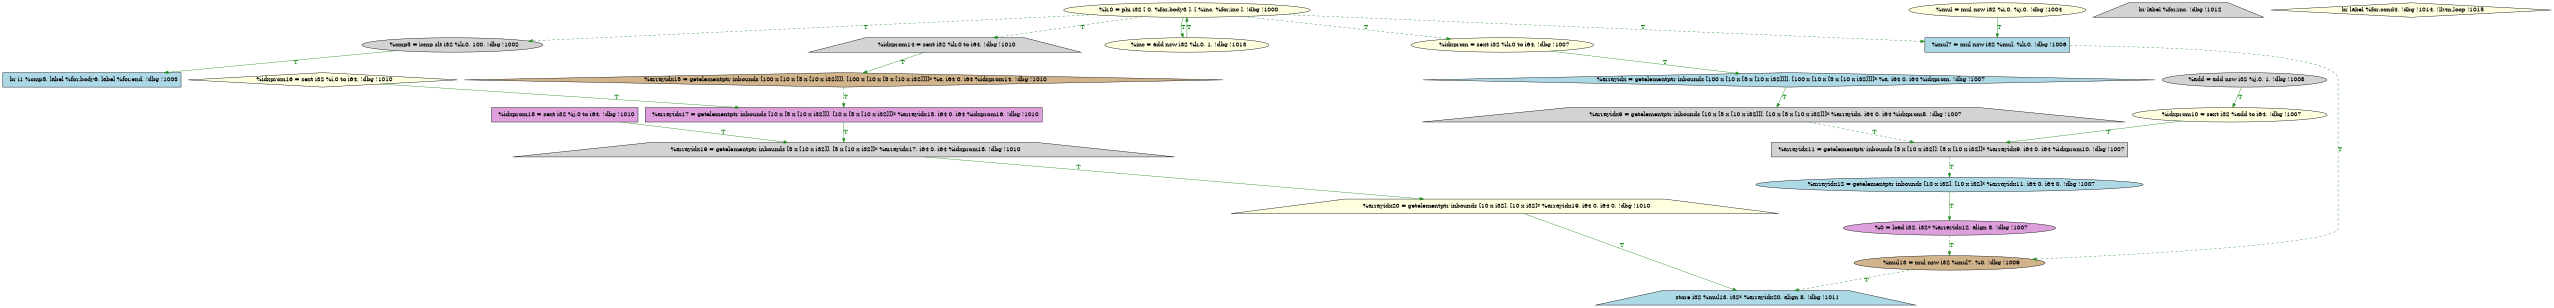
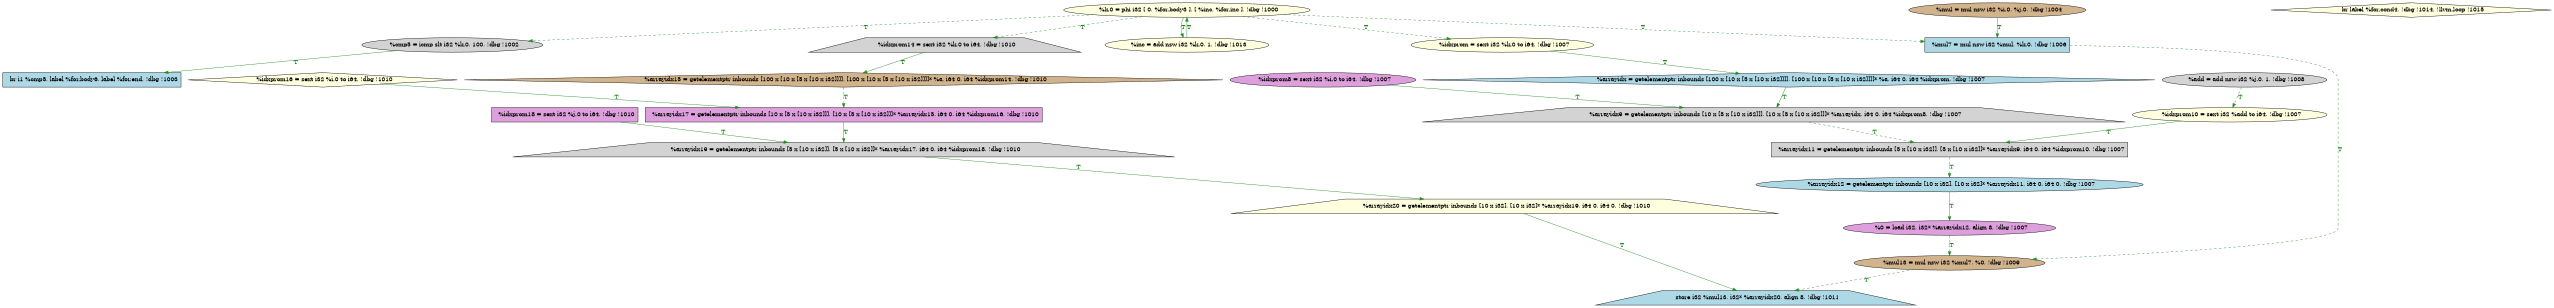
node "%mul = mul nsw i32 %i.0, %j.0, !dbg !1004": fillcolor lightyellow -> tan
node "br label %for.inc, !dbg !1012": removed
node "%idxprom8 = sext i32 %i.0 to i64, !dbg !1007": added
edge "%add = add nsw i32 %j.0, 1, !dbg !1008" -> "%idxprom10 = sext i32 %add to i64, !dbg !1007": style solid -> dashed
